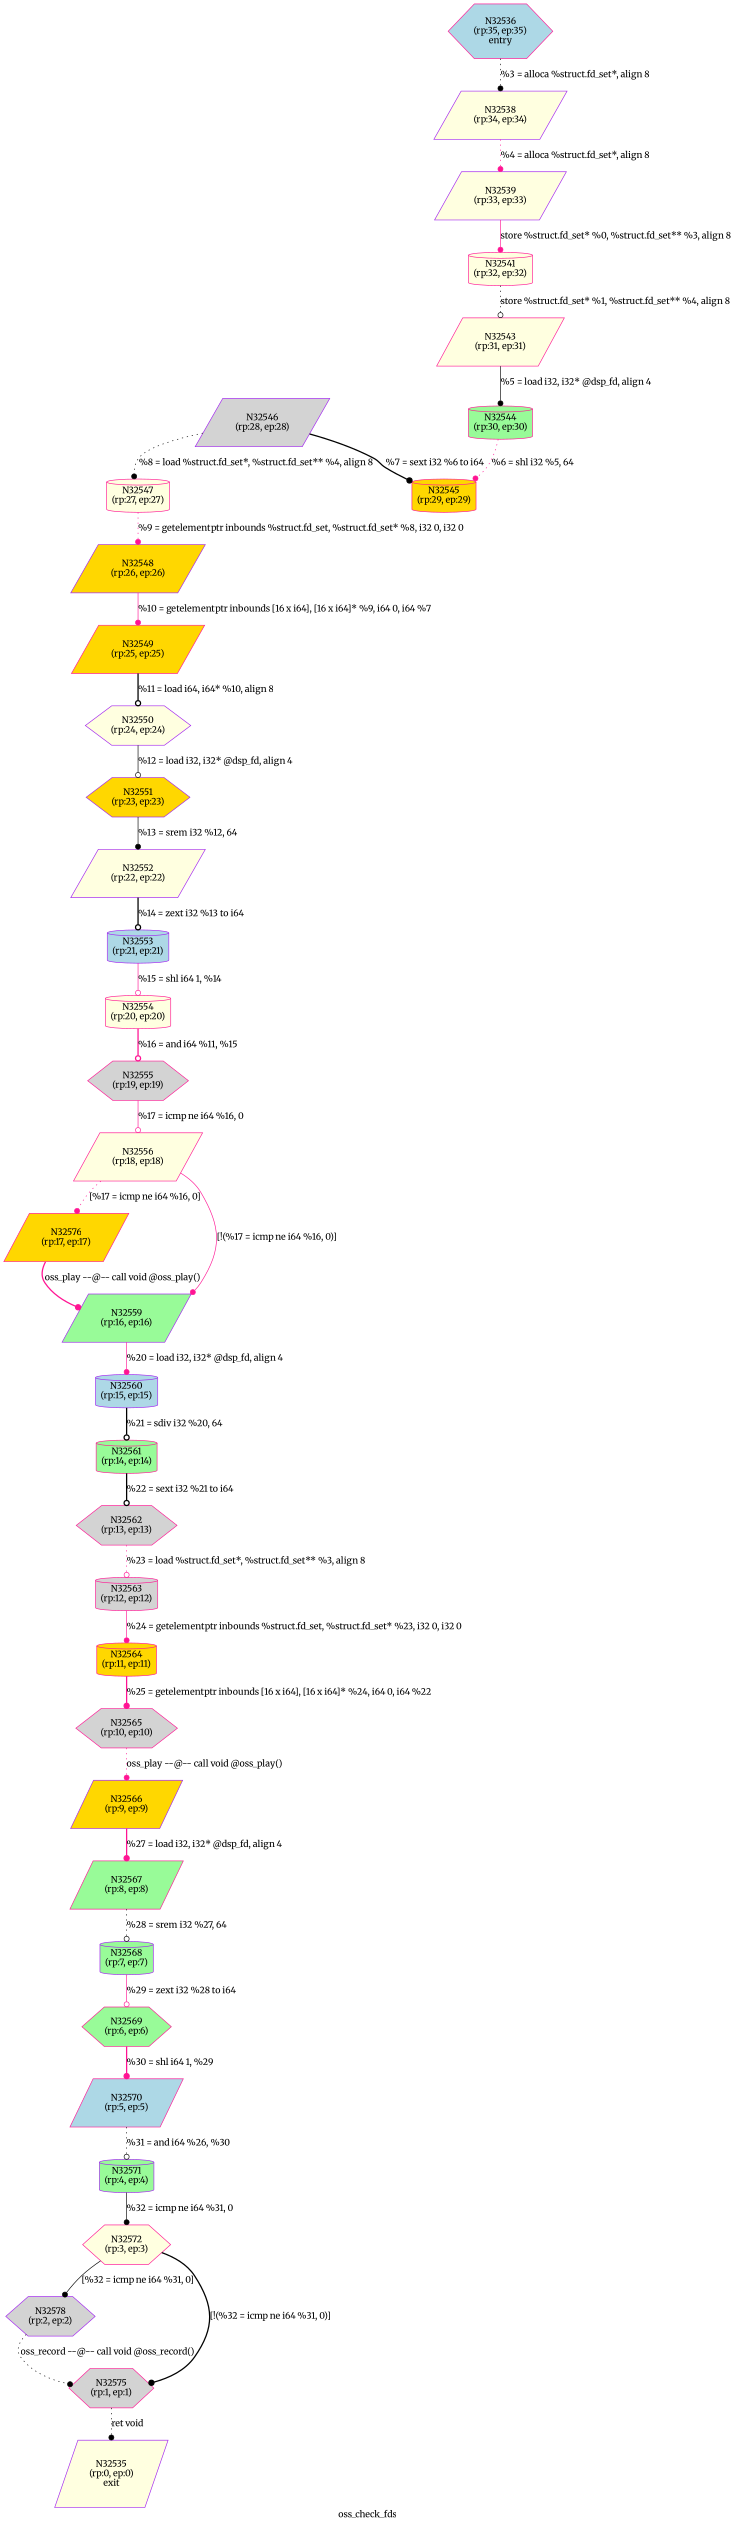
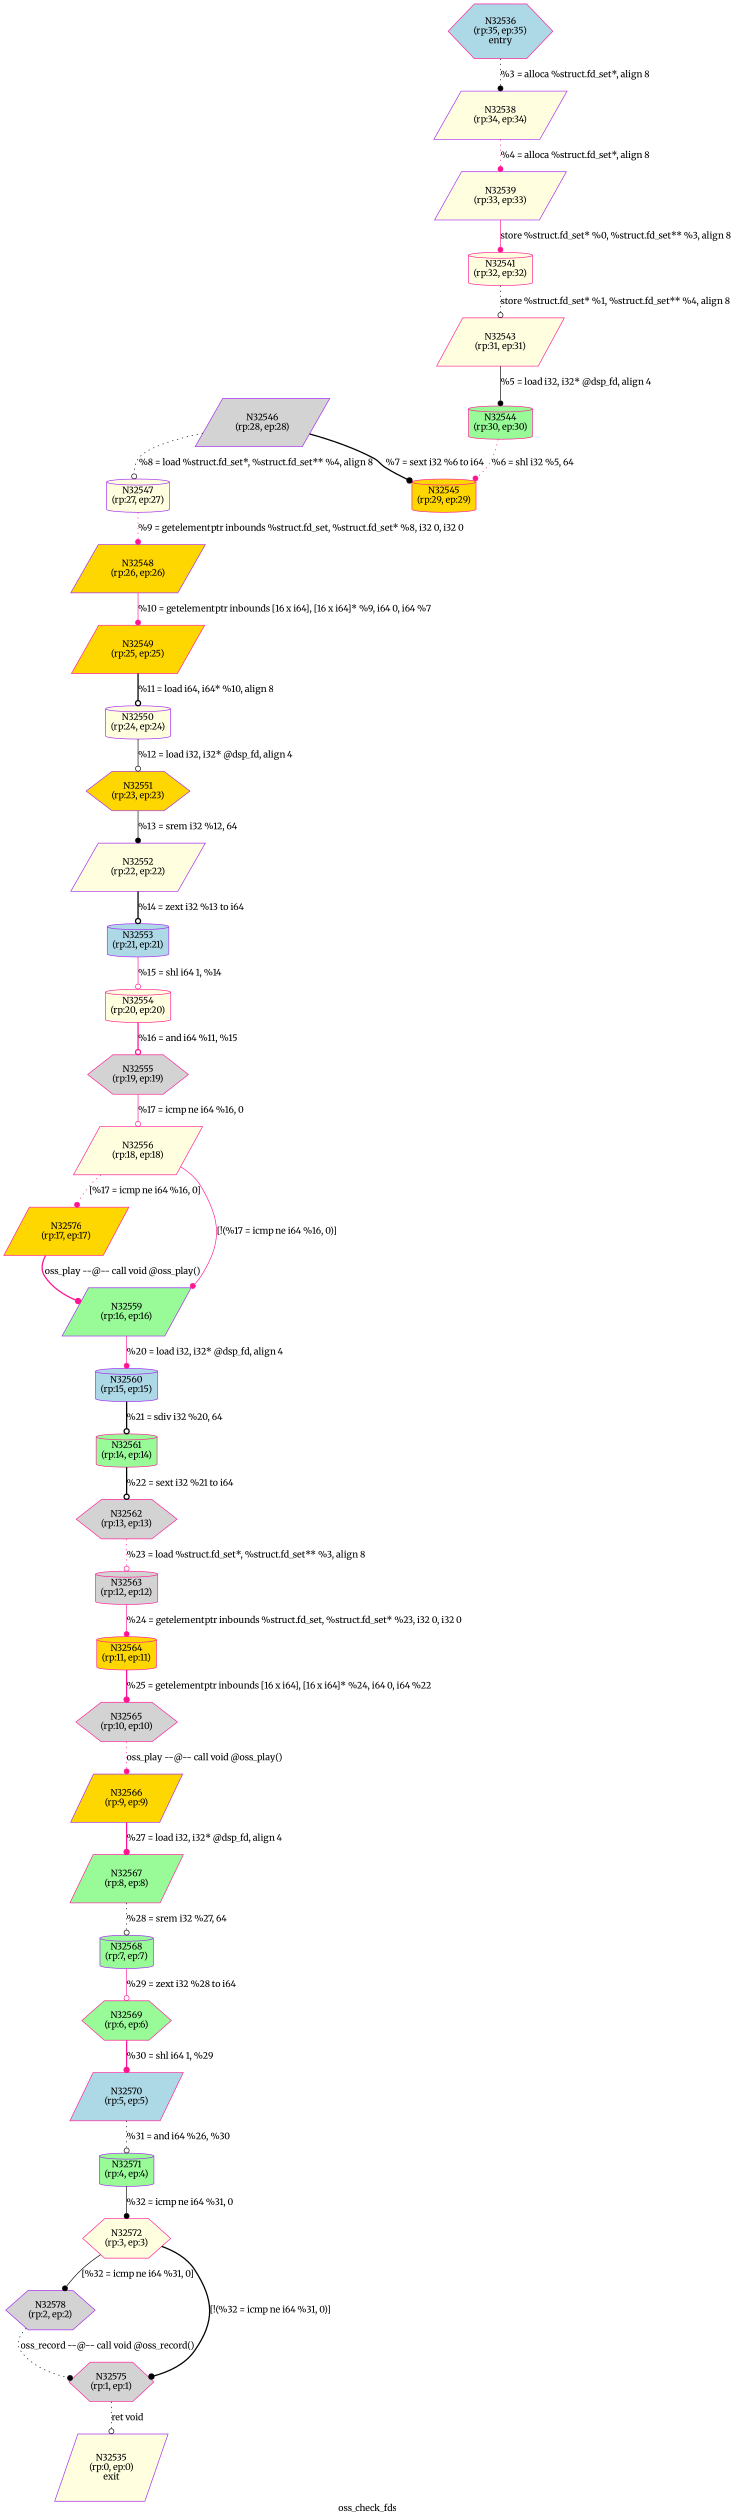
edge "N32546 (rp:28, ep:28)" -> "N32547 (rp:27, ep:27)": arrowhead dot -> odot
node "N32547 (rp:27, ep:27)": color deeppink -> purple
node "N32550 (rp:24, ep:24)": shape hexagon -> cylinder
edge "N32575 (rp:1, ep:1)" -> "N32535 (rp:0, ep:0) exit": arrowhead dot -> odot
